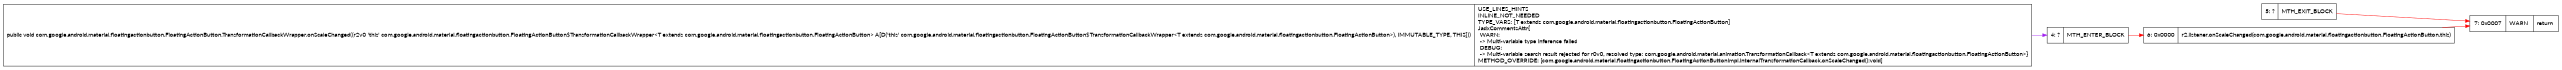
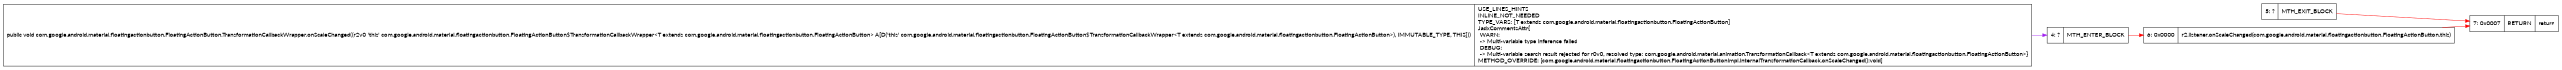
node "7: 0x0007": text "WARN" -> "RETURN"
